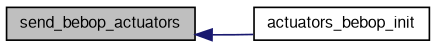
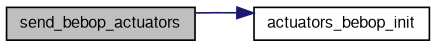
edge "actuators_bebop_init" -> "send_bebop_actuators": reversed
